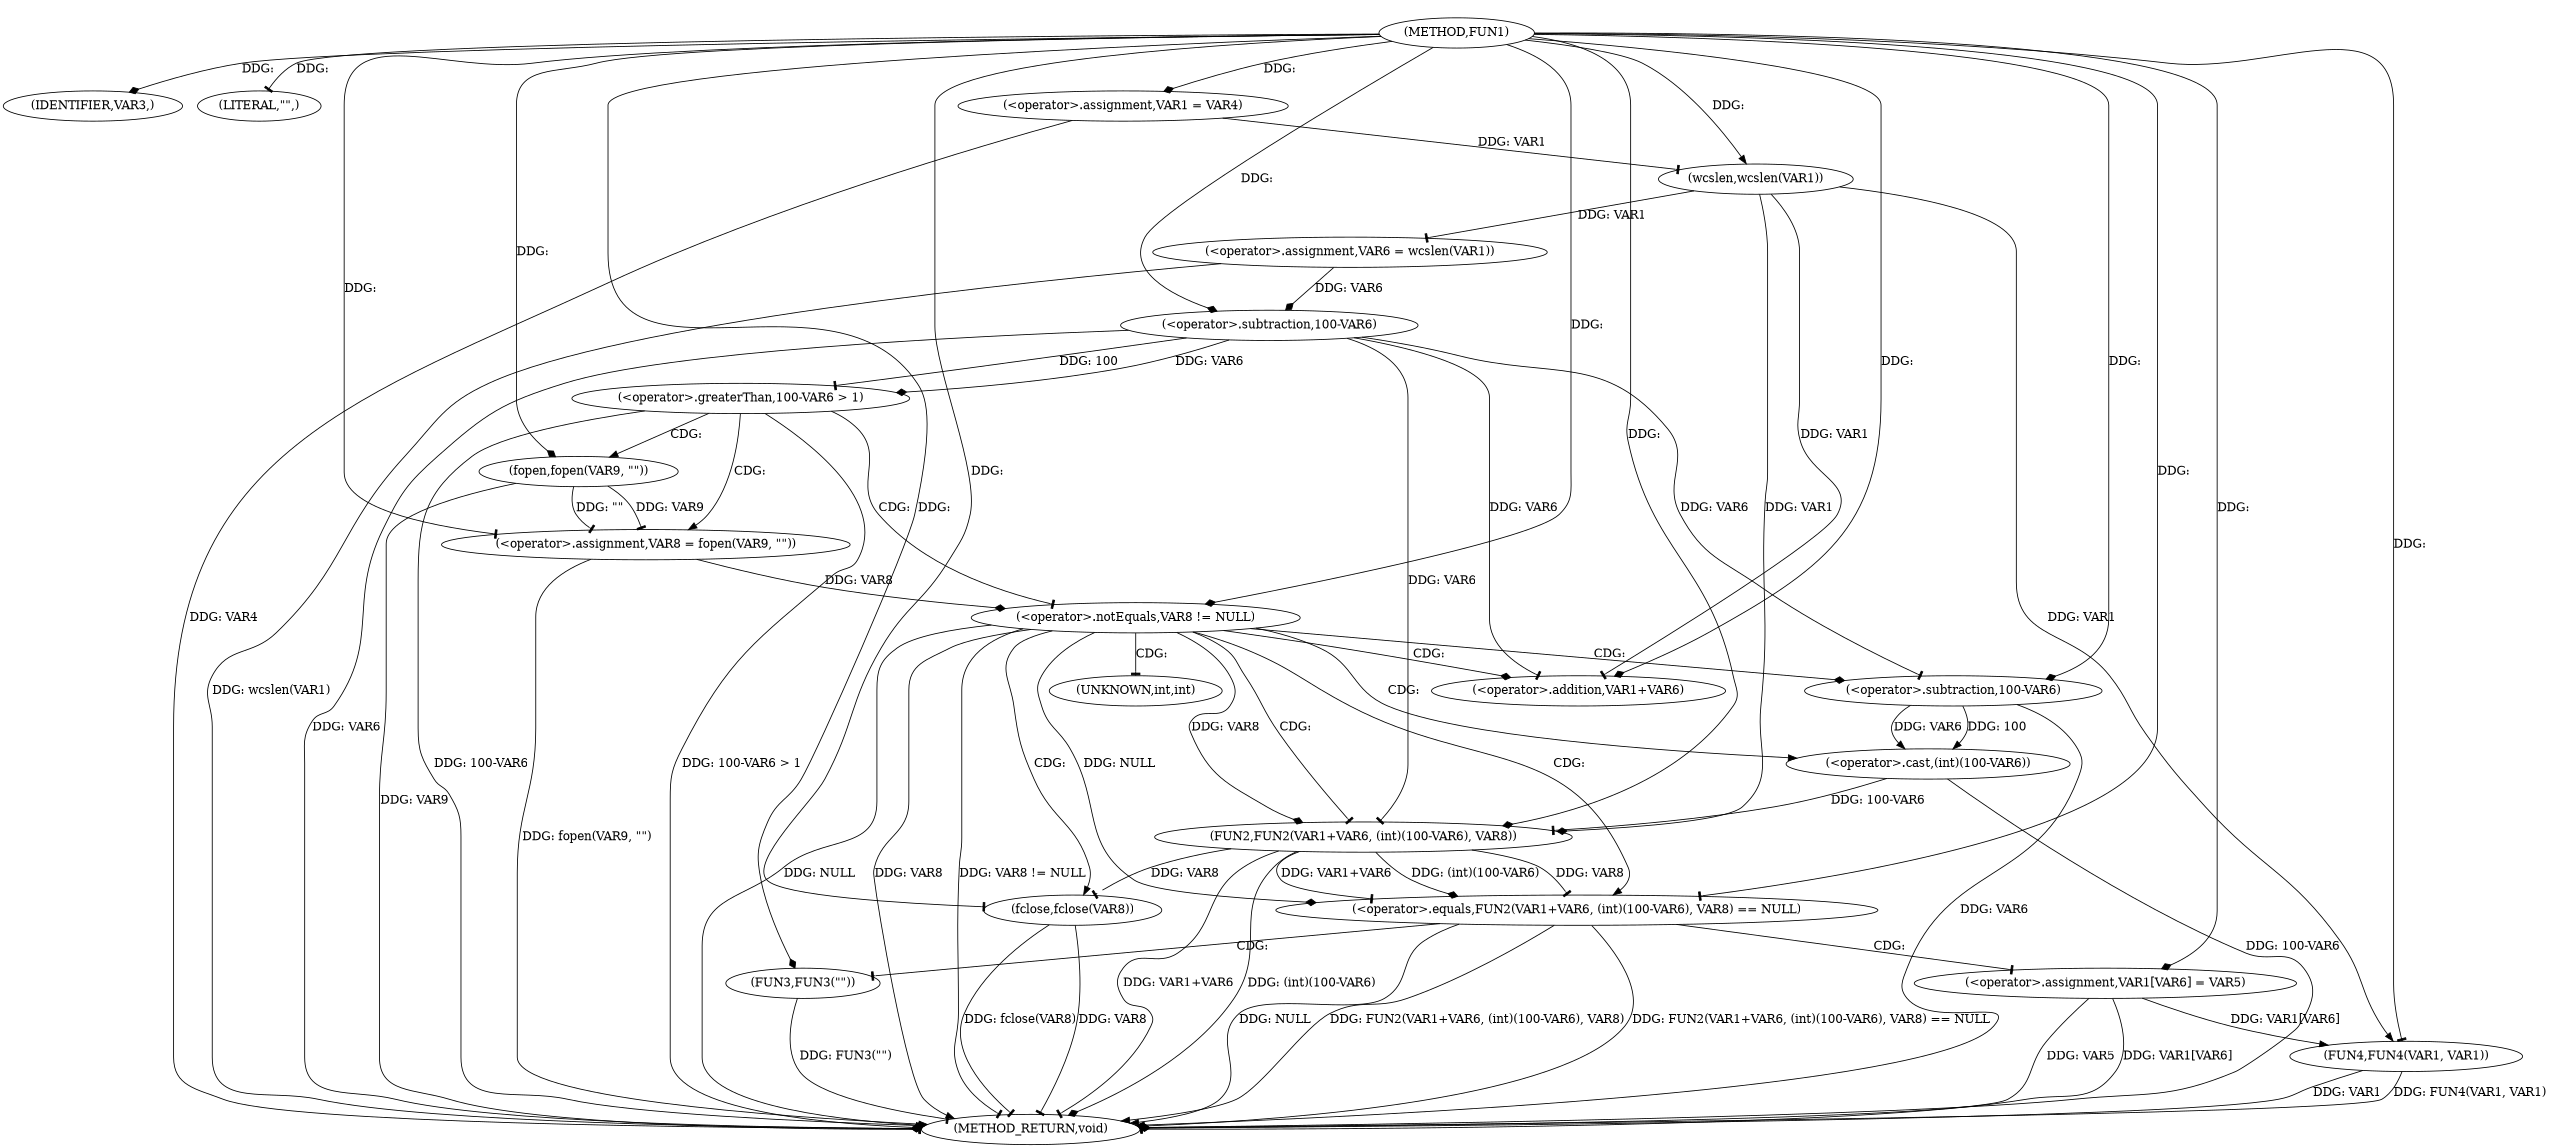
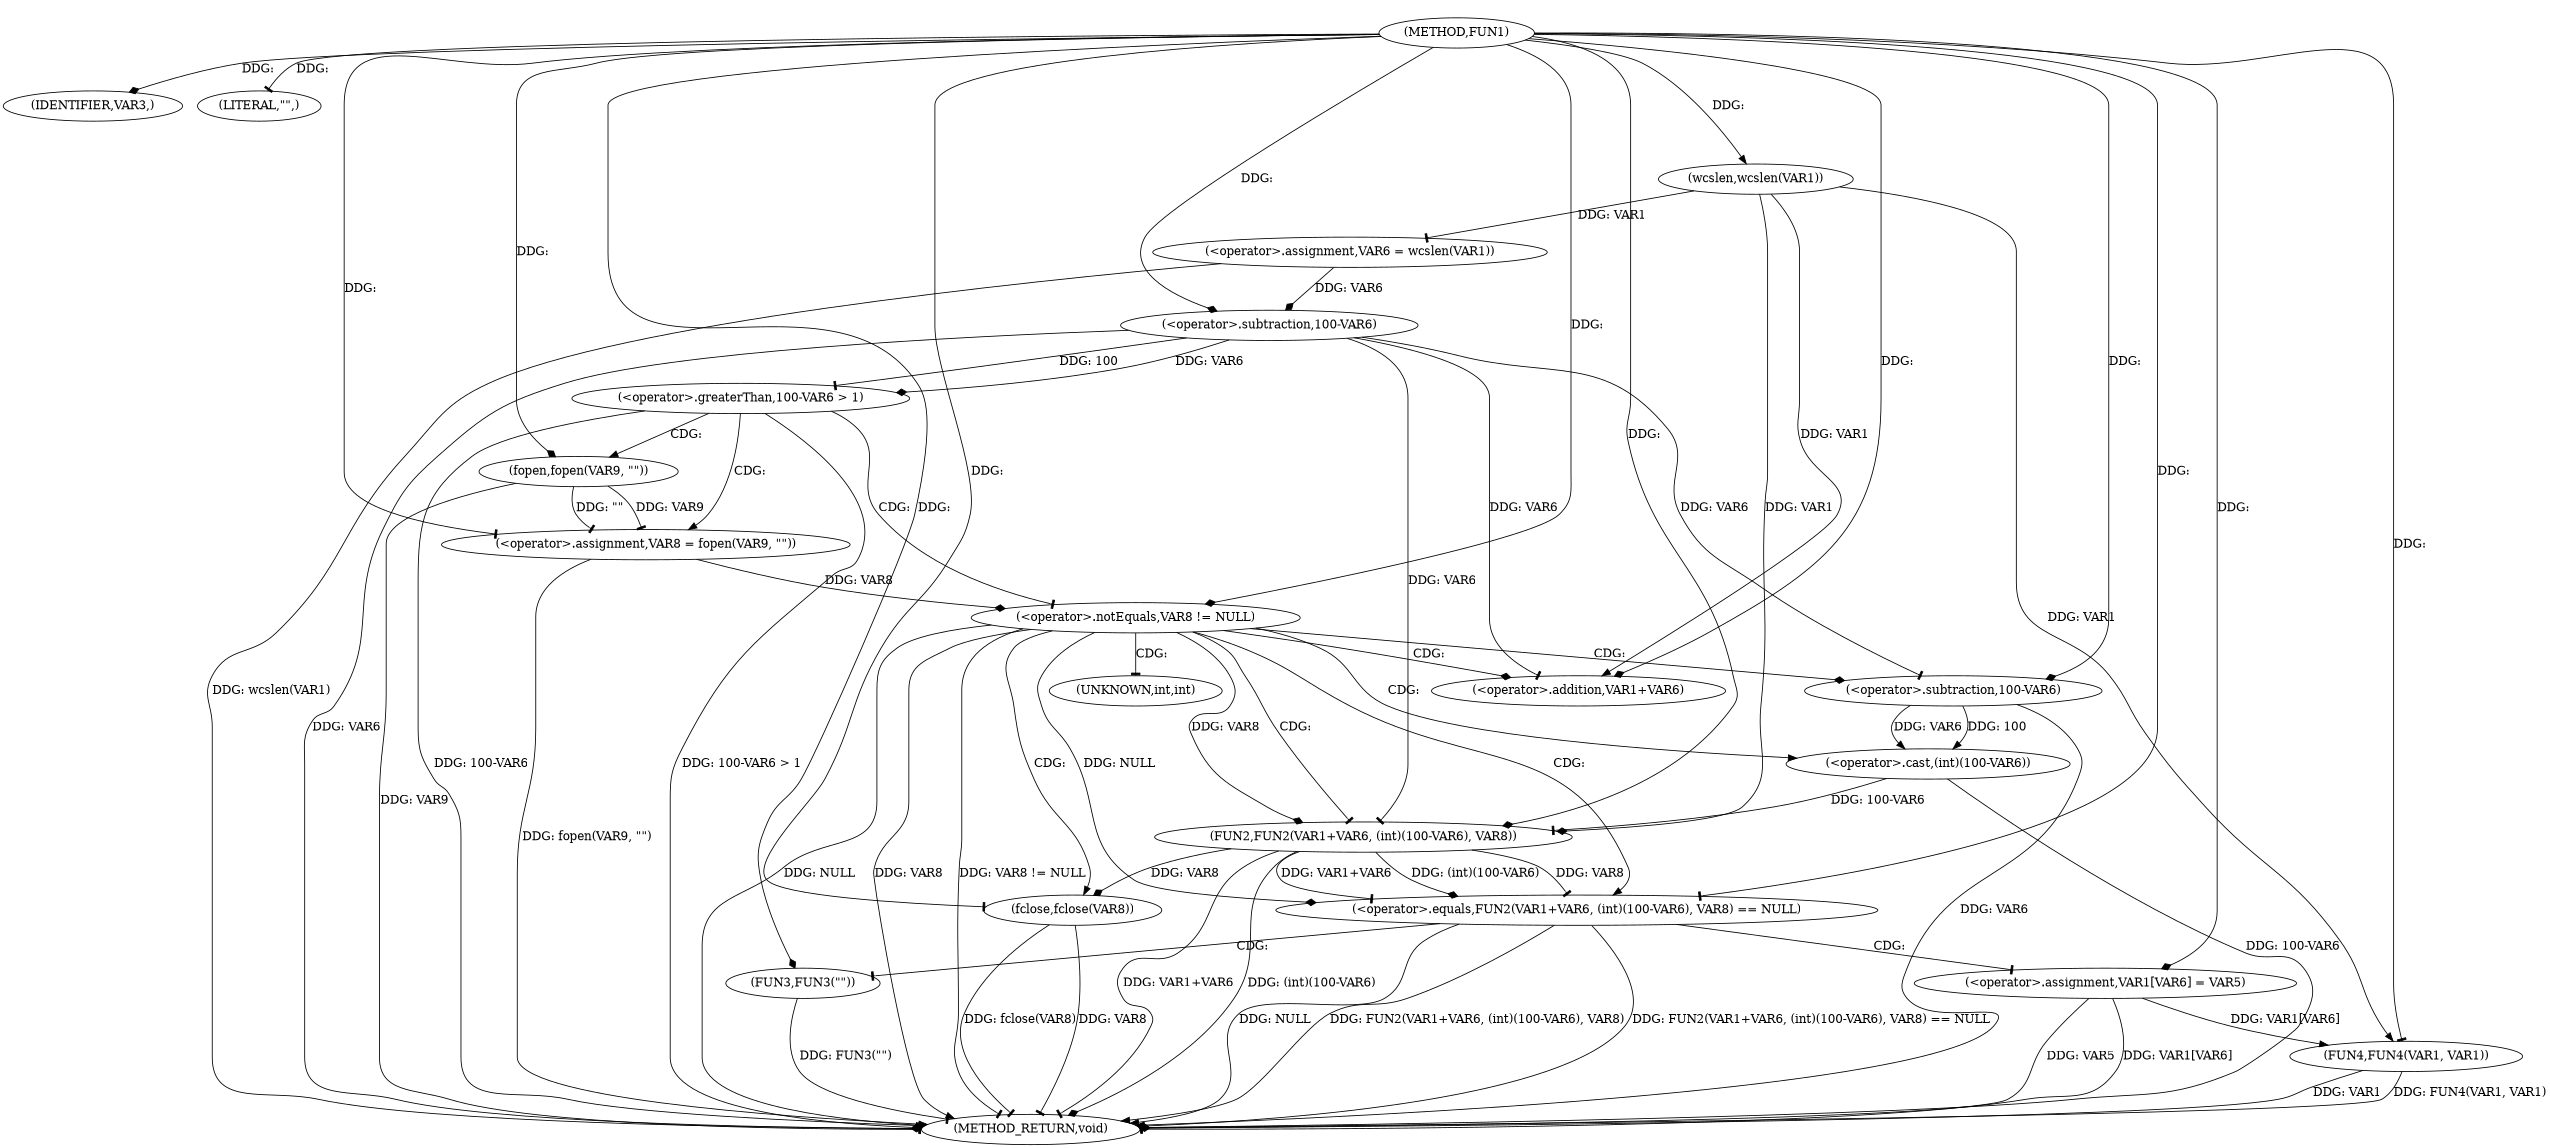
node "(<operator>.assignment,VAR1 = VAR4)": removed
edge "(wcslen,wcslen(VAR1))" -> "(<operator>.addition,VAR1+VAR6)": arrowhead tee -> normal
edge "(FUN2,FUN2(VAR1+VAR6, (int)(100-VAR6), VAR8))" -> "(fclose,fclose(VAR8))": arrowhead tee -> diamond
